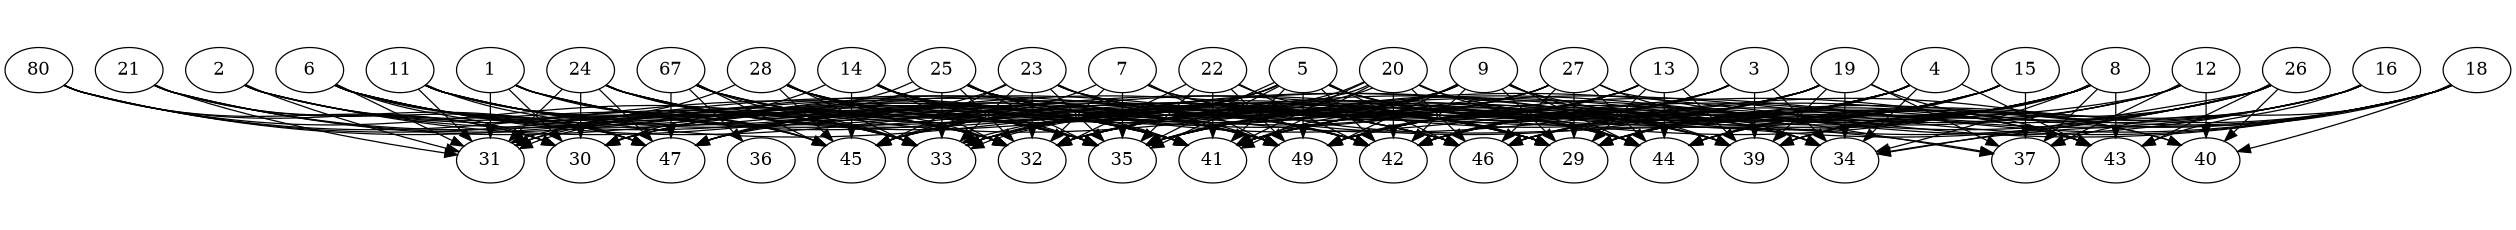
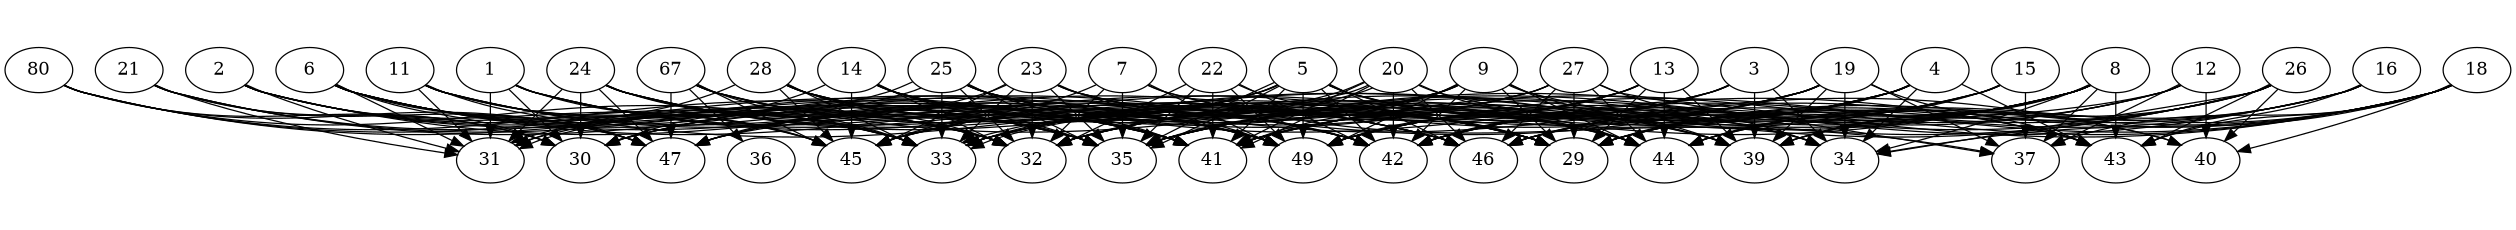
edge "27" -> "32": removed
edge "18" -> "43": added
edge "11" -> "35": now "2" -> "35"
edge "15" -> "49": removed
